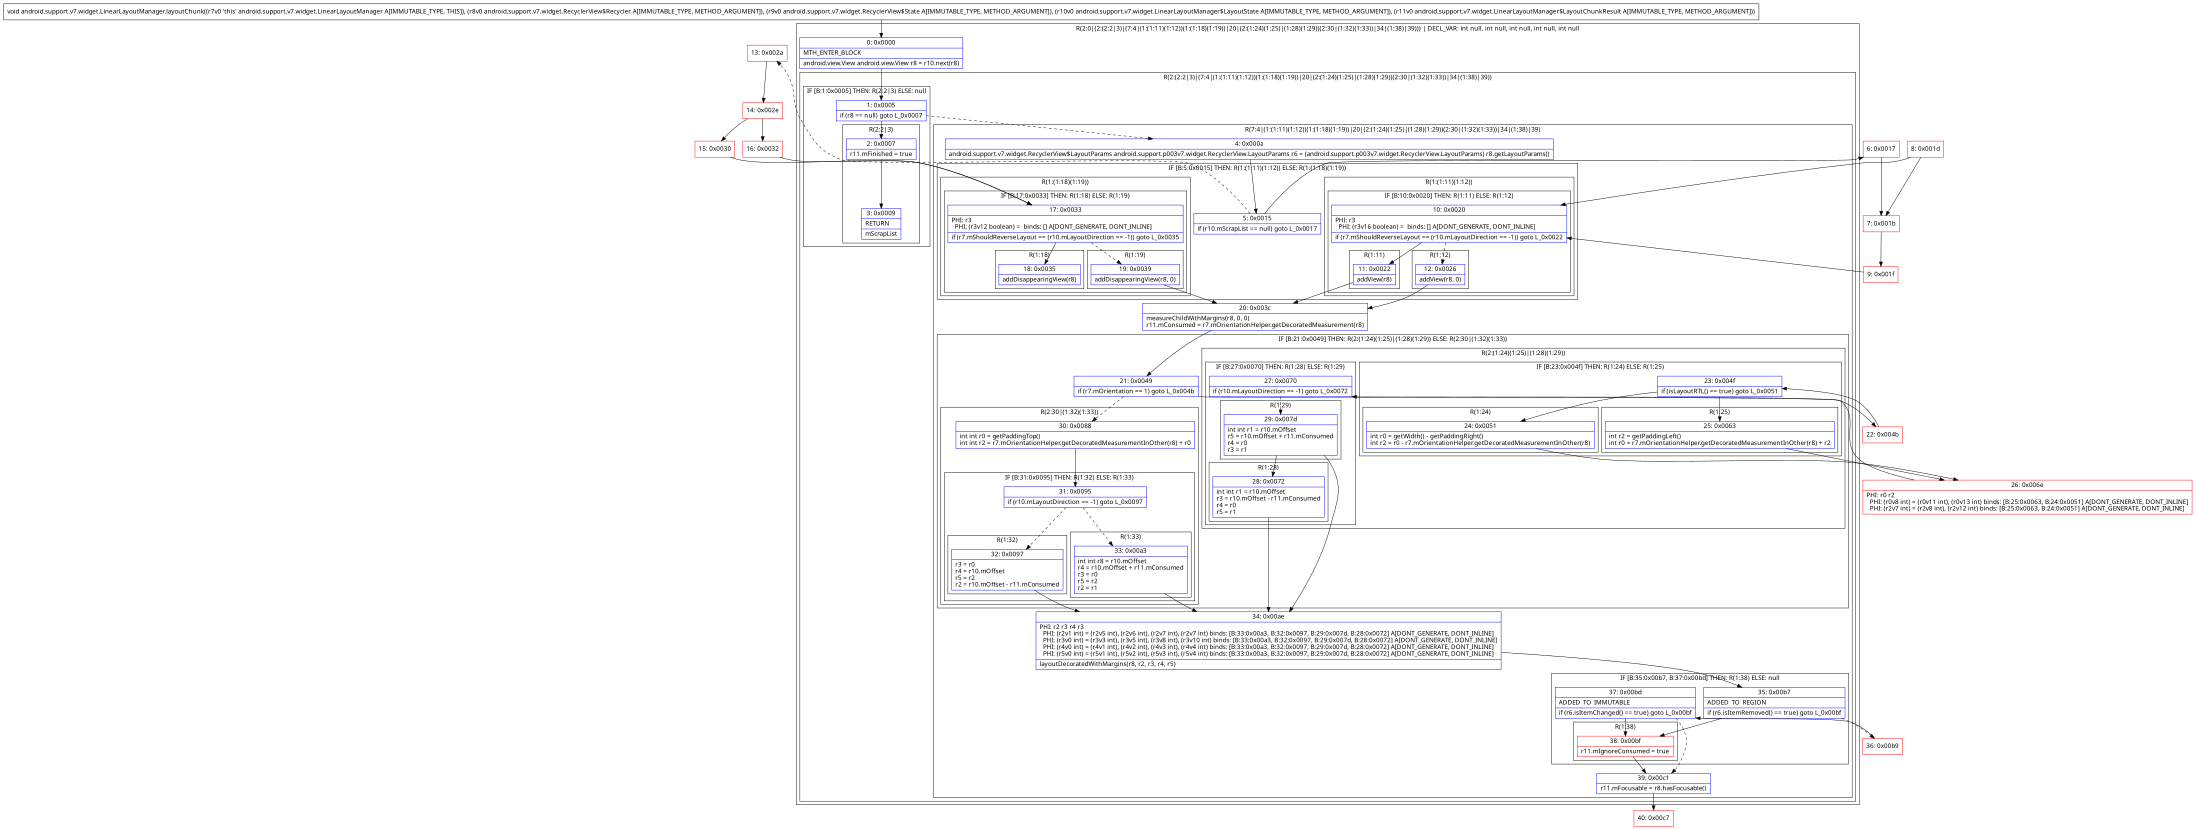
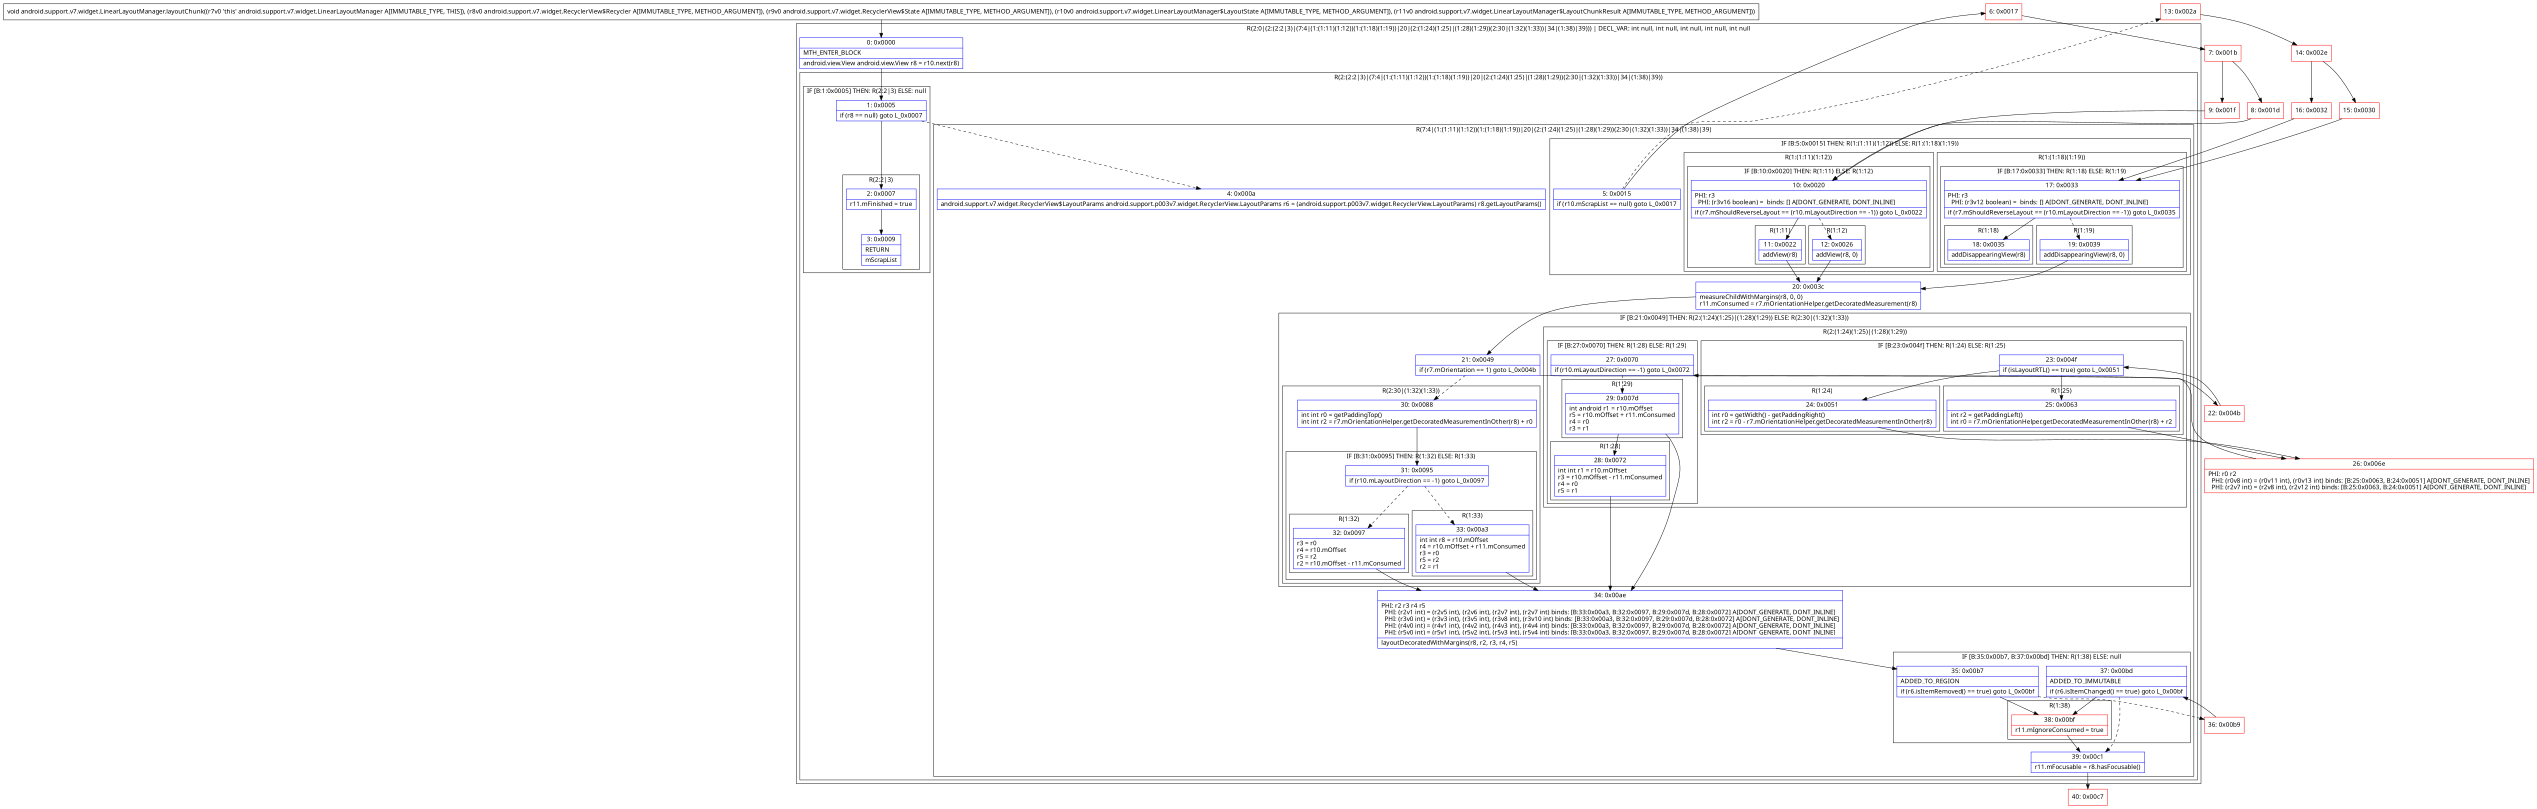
edge "4: 0x000a" -> "5: 0x0015": removed
edge "8: 0x001d" -> "7: 0x001b": reversed
node "29: 0x007d": text "int int r1 = r10.mOffset" -> "int android r1 = r10.mOffset"
node "34: 0x00ae": text "PHI: r2 r3 r4 r3" -> "PHI: r2 r3 r4 r5"
